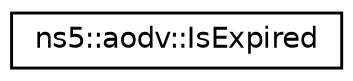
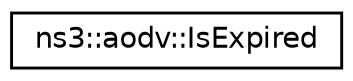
node "ns5::aodv::IsExpired": label "ns5::aodv::IsExpired" -> "ns3::aodv::IsExpired"
